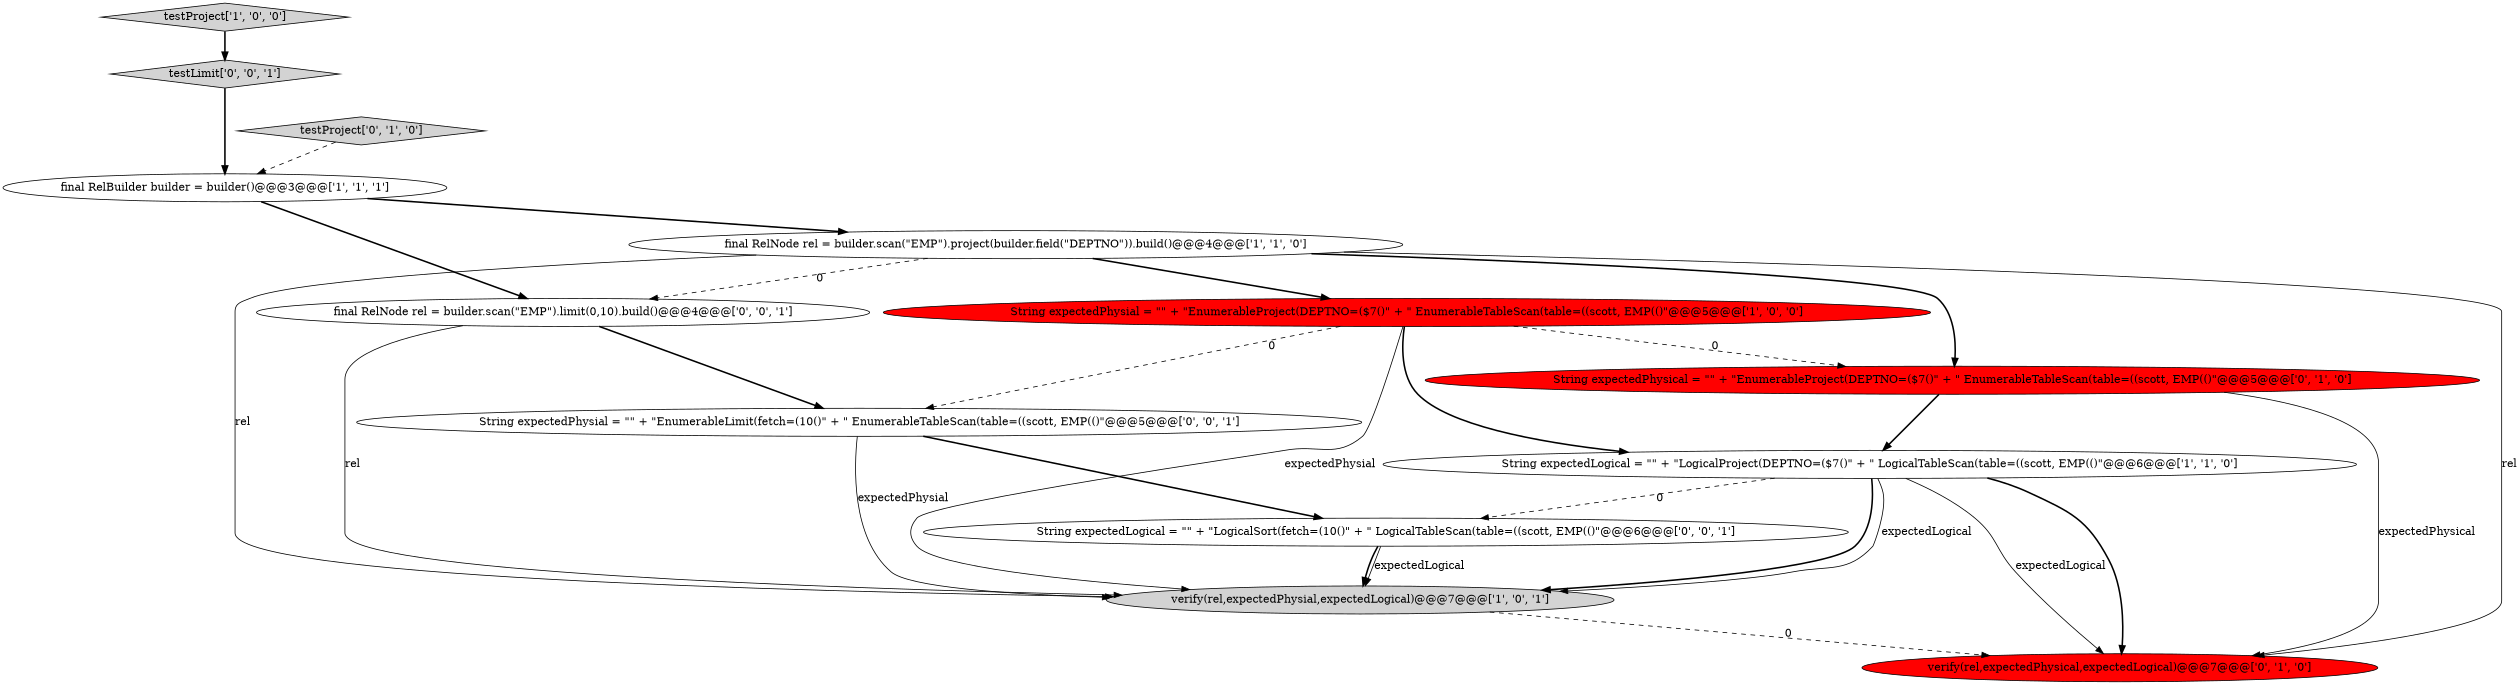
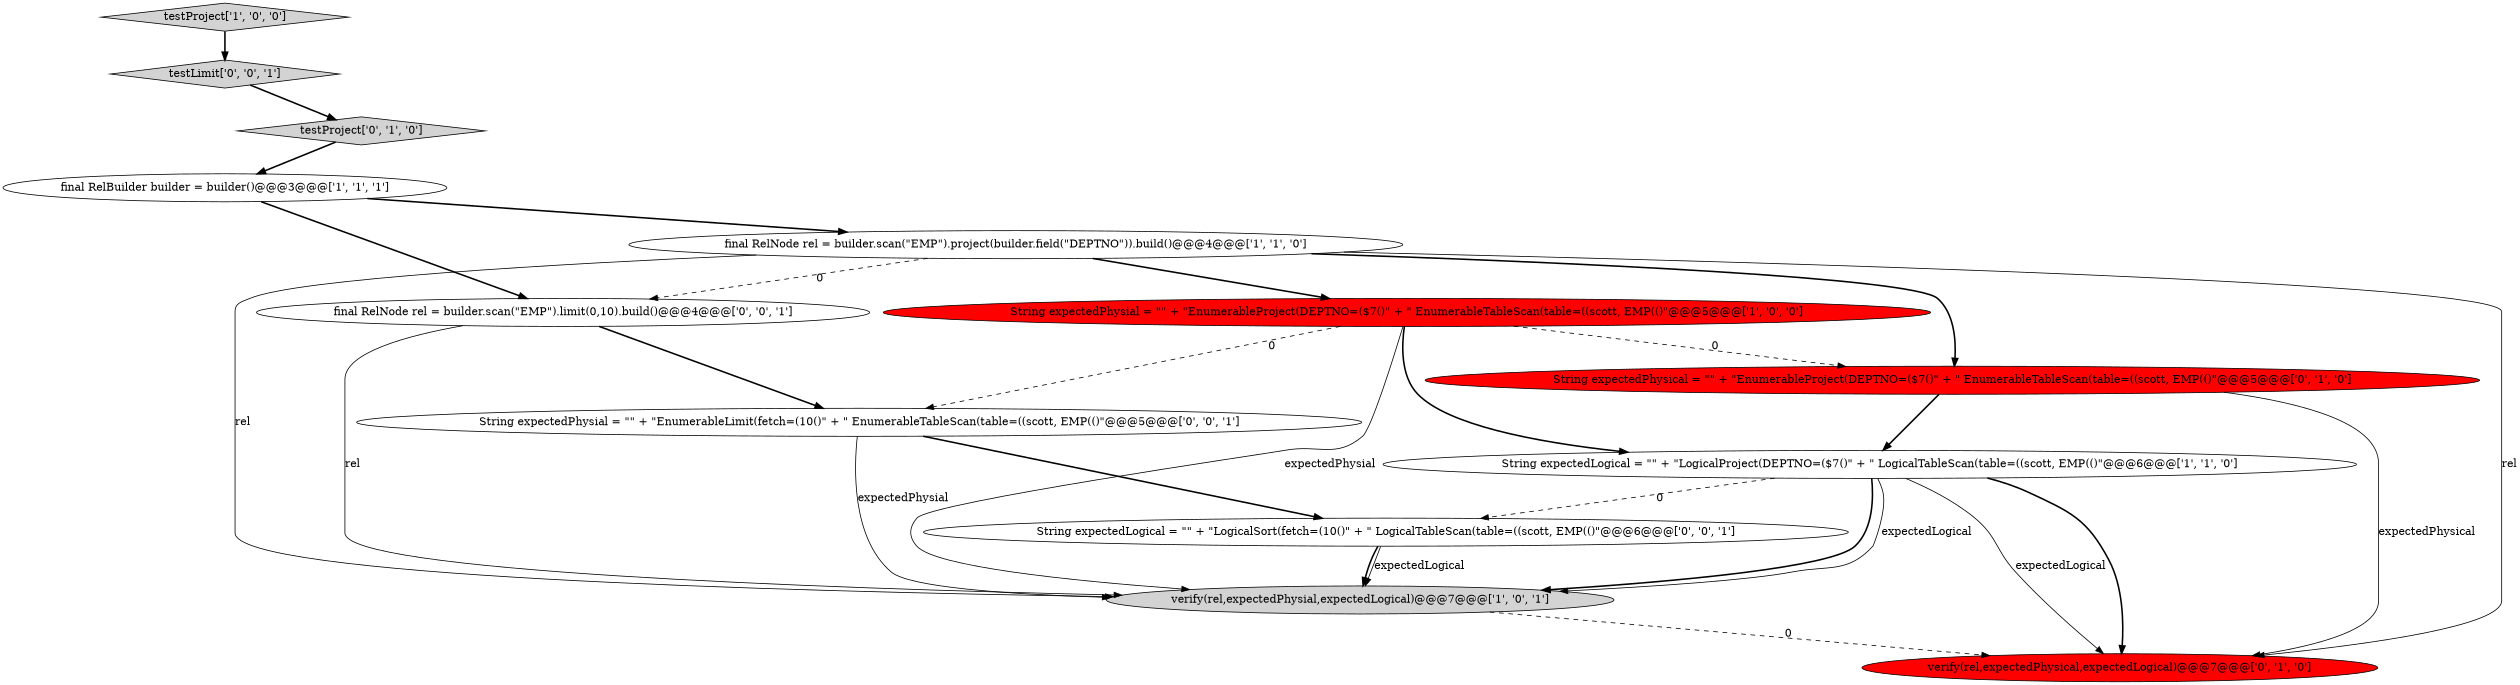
edge "testLimit['0', '0', '1']" -> "final RelBuilder builder = builder()@@@3@@@['1', '1', '1']": now "testLimit['0', '0', '1']" -> "testProject['0', '1', '0']"
edge "testProject['0', '1', '0']" -> "final RelBuilder builder = builder()@@@3@@@['1', '1', '1']": style dashed -> bold
